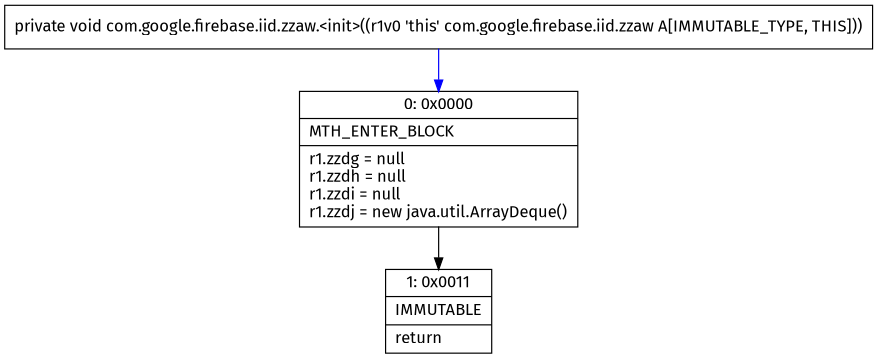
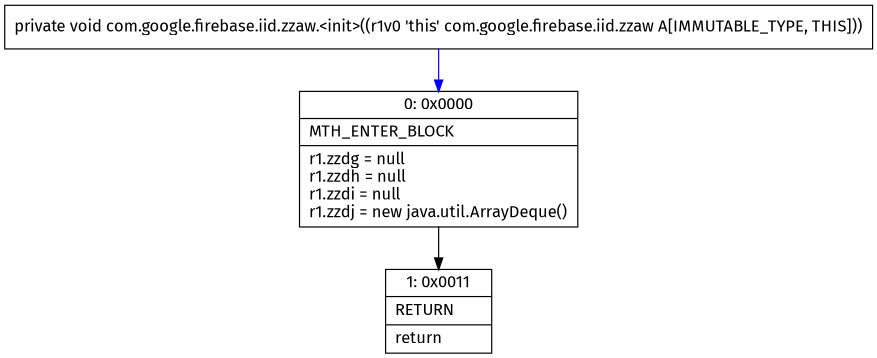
node "1: 0x0011": text "IMMUTABLE" -> "RETURN"
